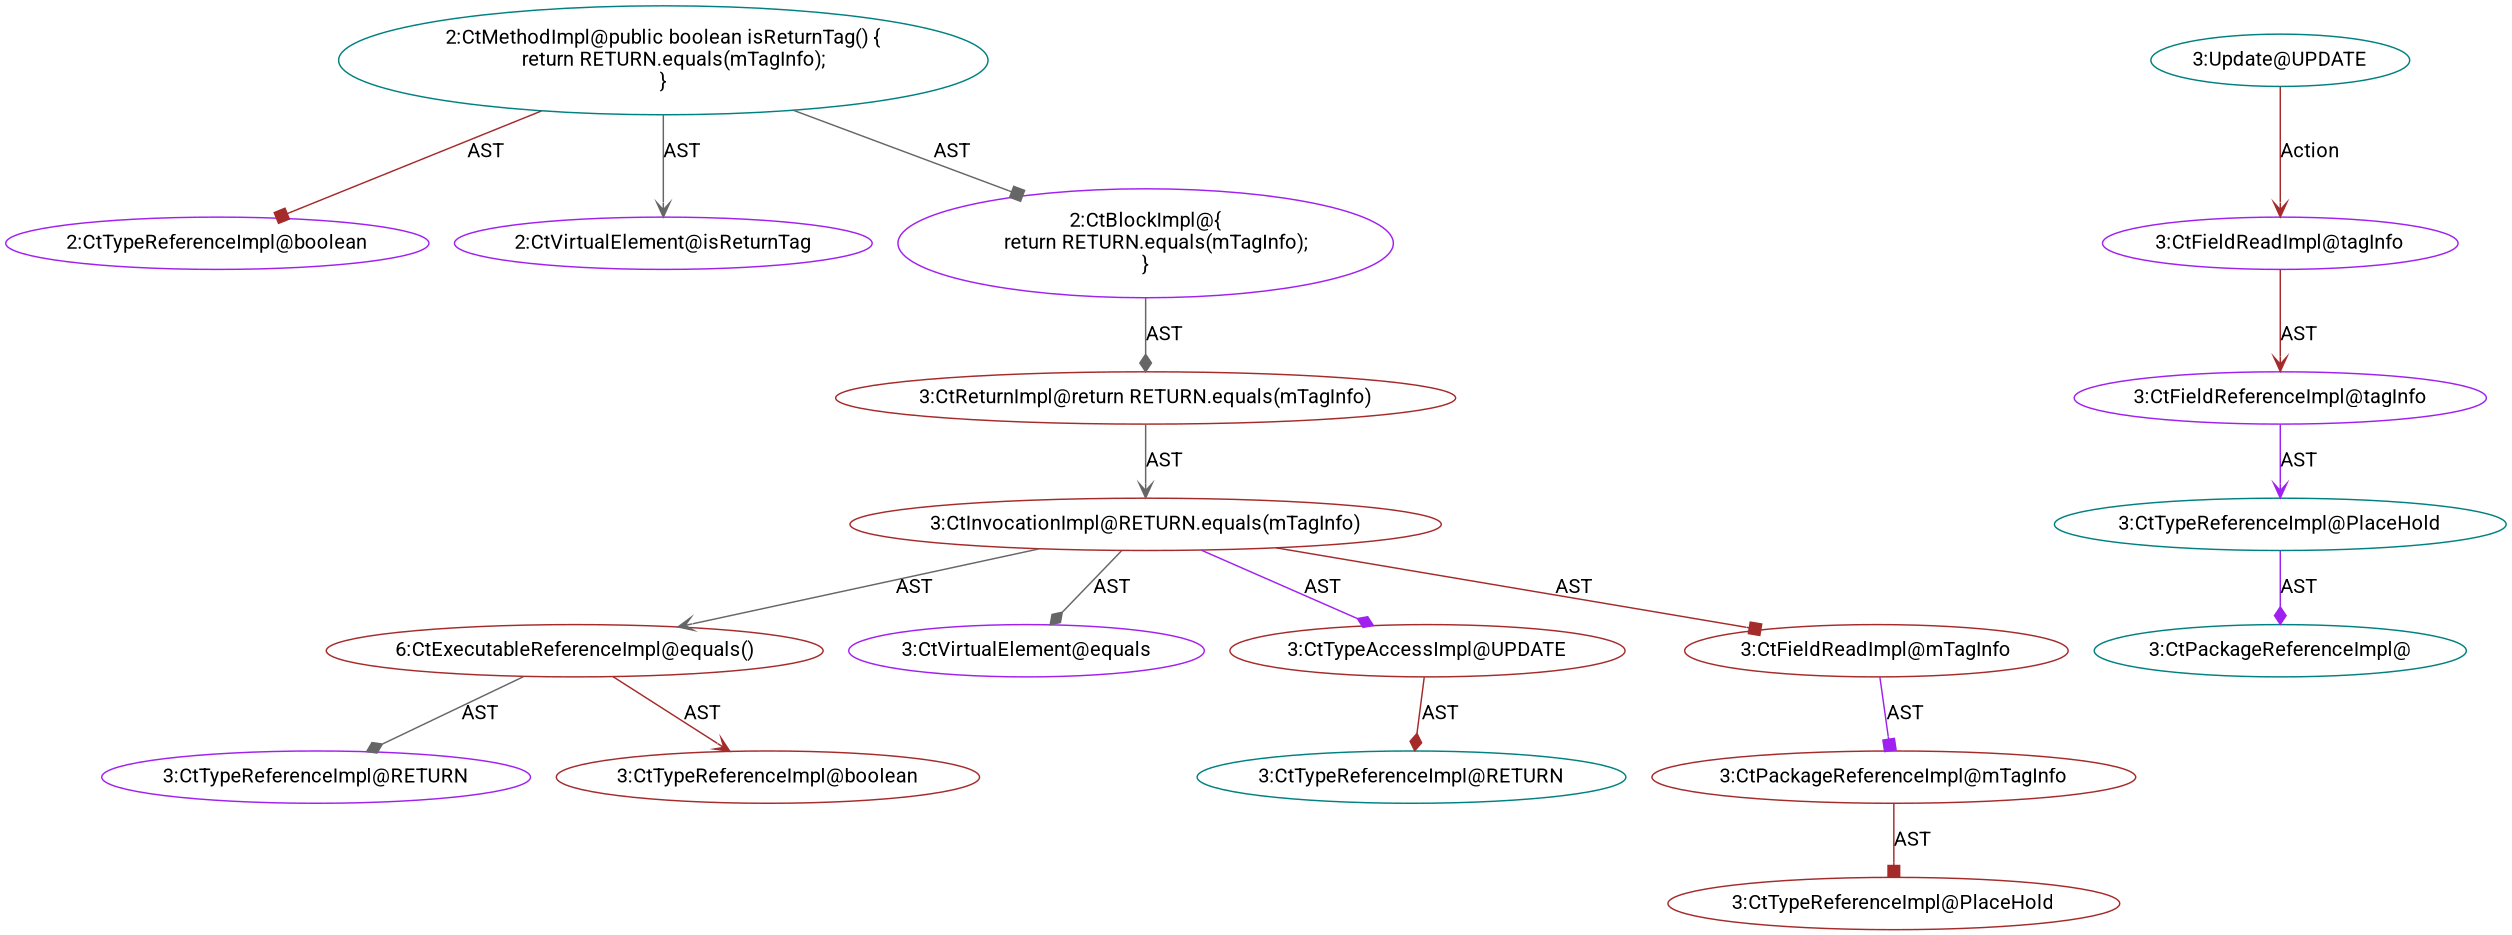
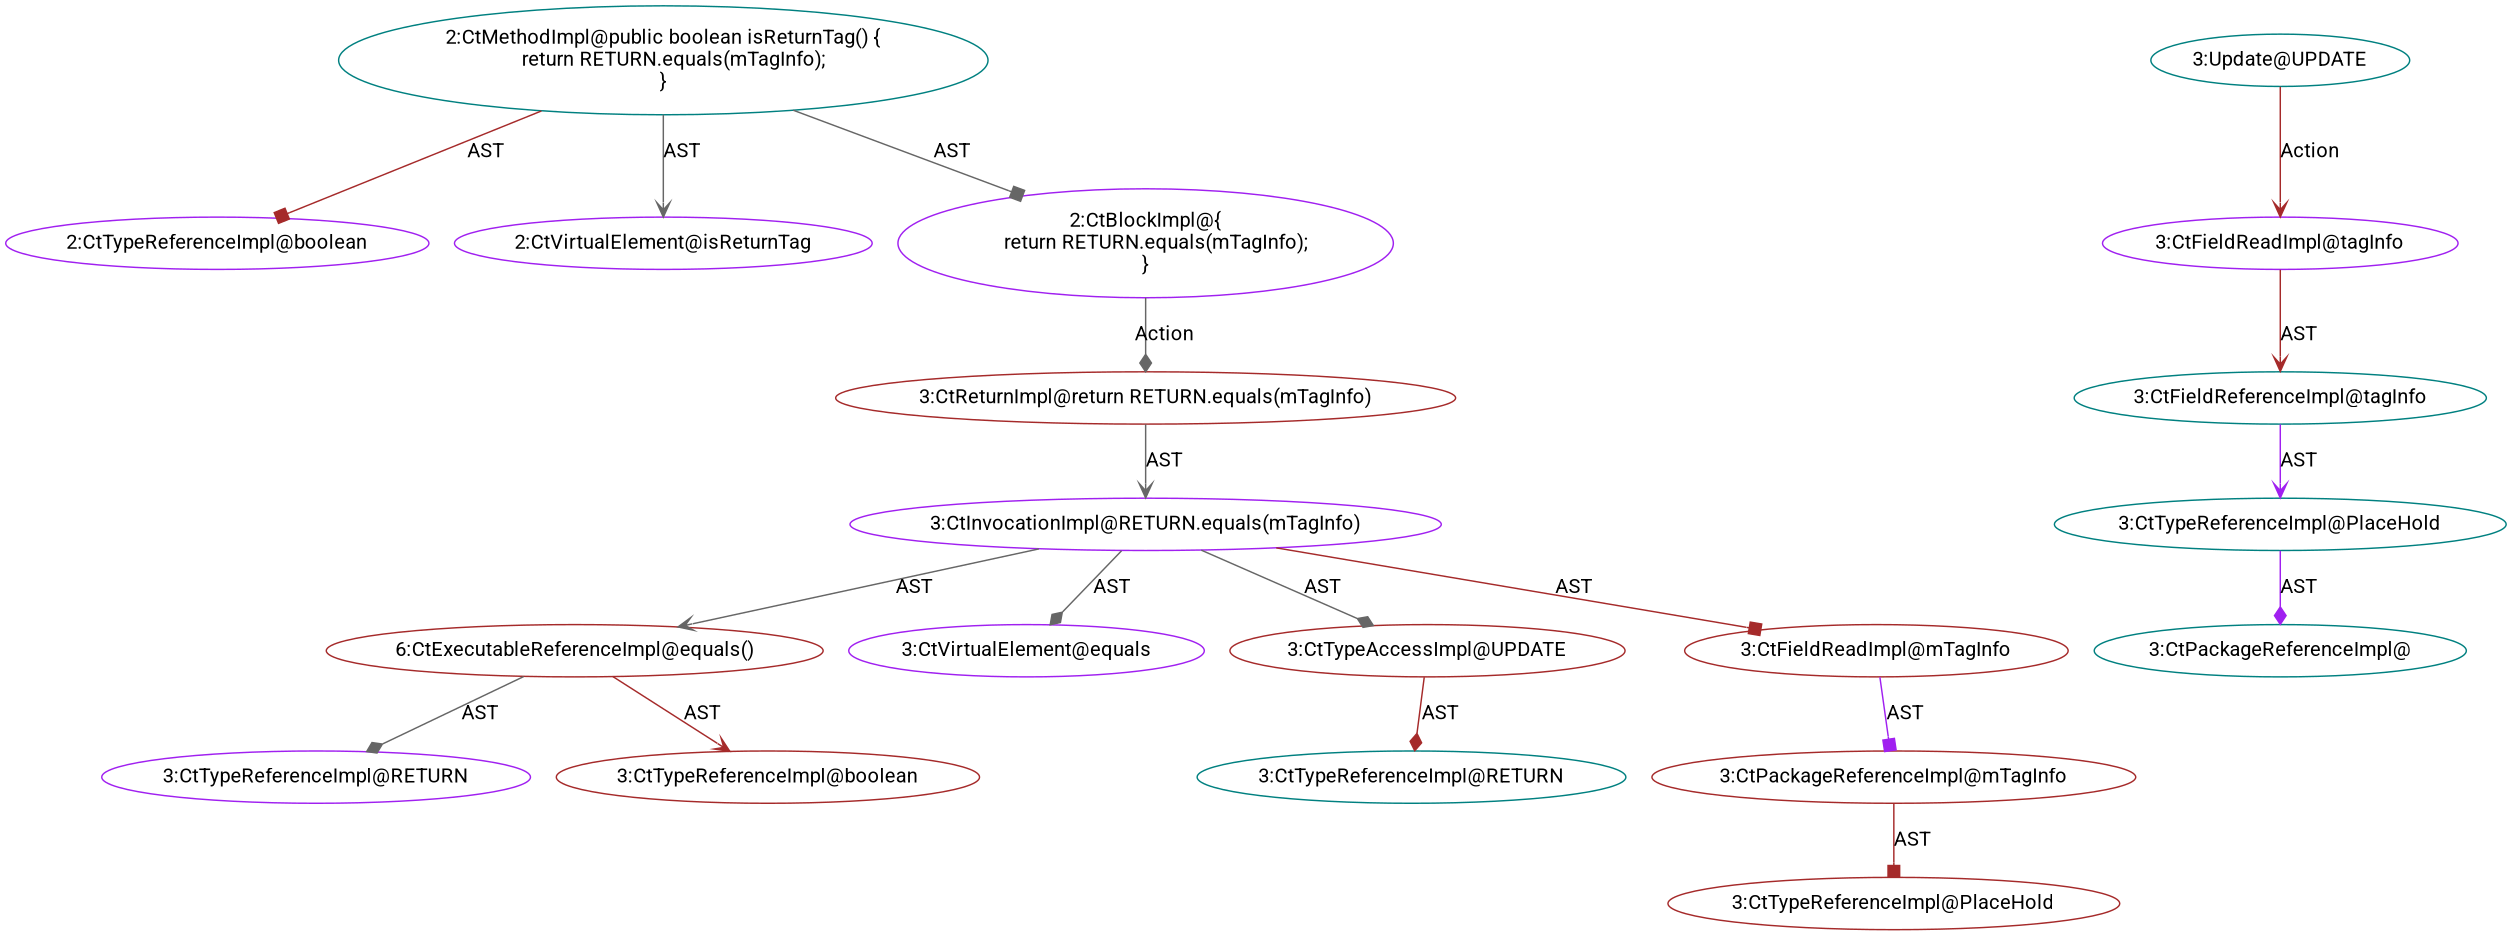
edge "2:CtBlockImpl@{ return RETURN.equals(mTagInfo); }" -> "3:CtReturnImpl@return RETURN.equals(mTagInfo)": label "AST" -> "Action"
node "3:CtFieldReferenceImpl@tagInfo": color purple -> teal
node "3:CtInvocationImpl@RETURN.equals(mTagInfo)": color brown -> purple
edge "3:CtInvocationImpl@RETURN.equals(mTagInfo)" -> "3:CtTypeAccessImpl@UPDATE": color purple -> gray40
